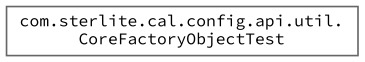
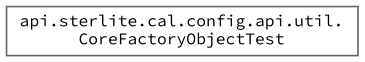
node "com.sterlite.cal.config.api.util. CoreFactoryObjectTest": label "com.sterlite.cal.config.api.util. CoreFactoryObjectTest" -> "api.sterlite.cal.config.api.util. CoreFactoryObjectTest"
